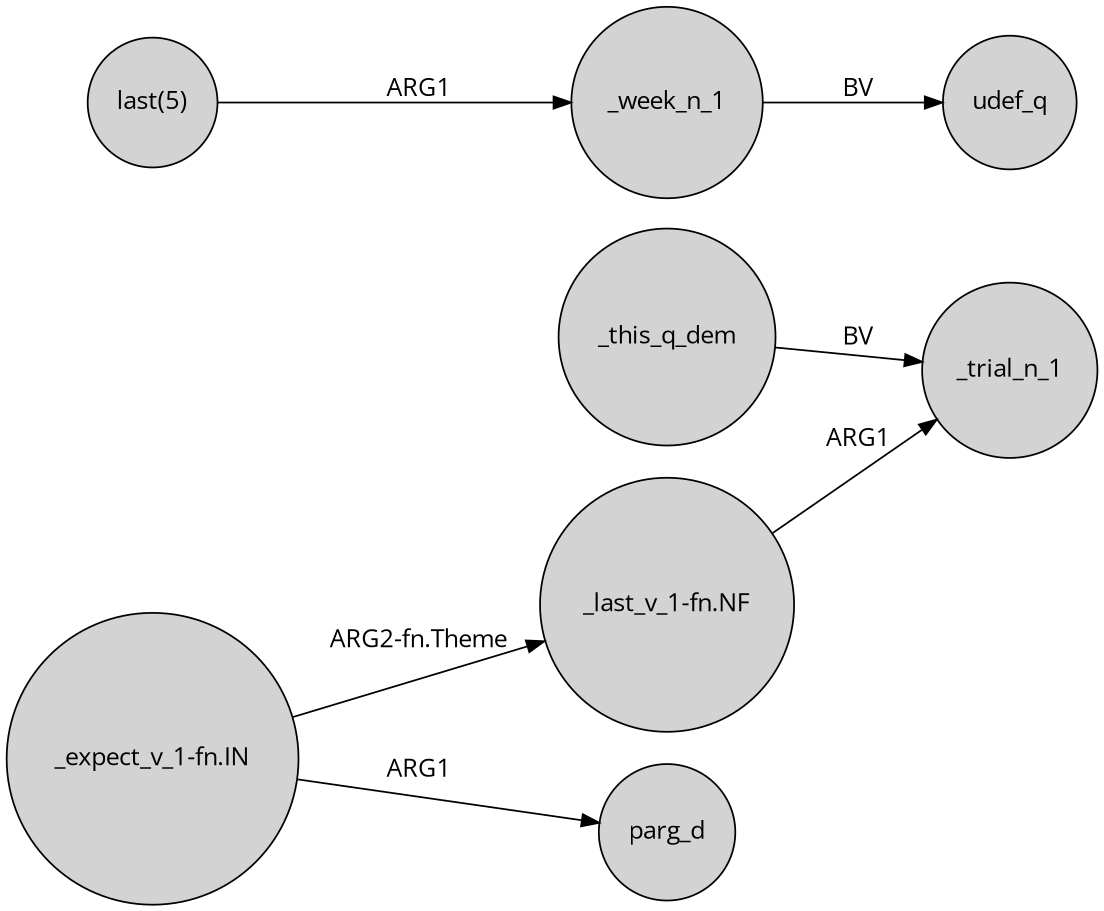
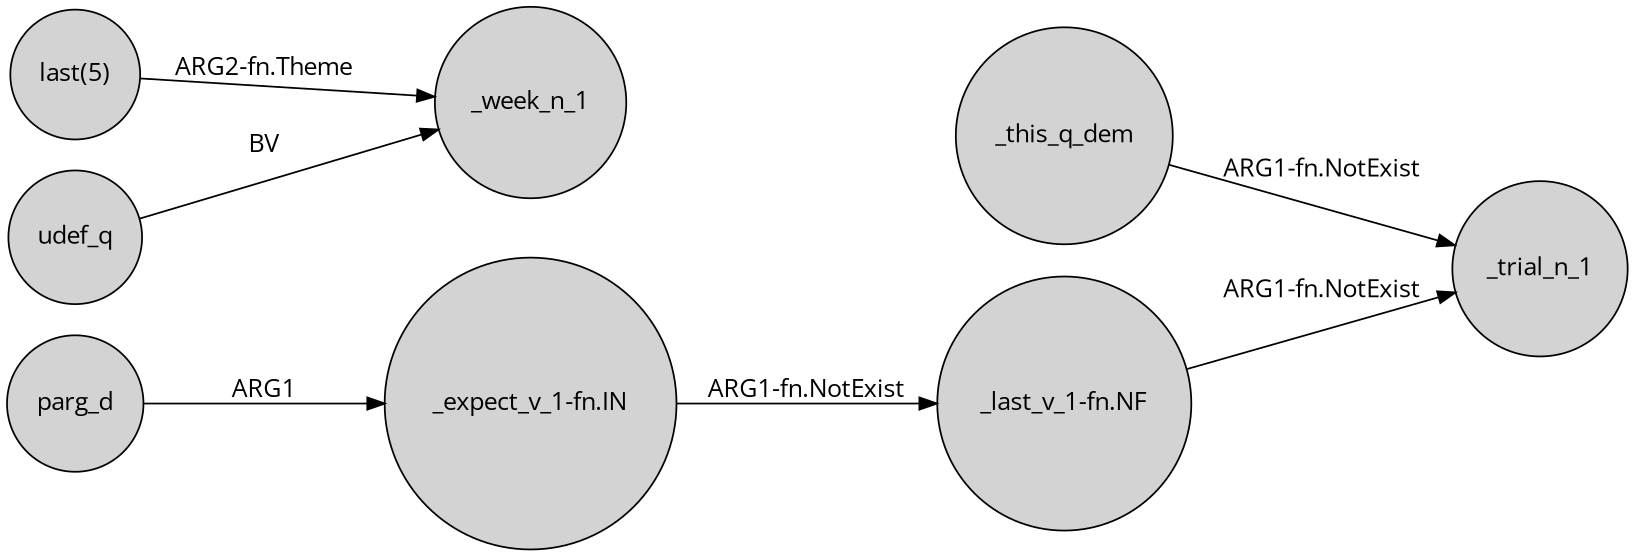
edge "last(5)" -> "_week_n_1": label "ARG1" -> "ARG2-fn.Theme"
edge "_week_n_1" -> "udef_q": reversed
edge "_this_q_dem" -> "_trial_n_1": label "BV" -> "ARG1-fn.NotExist"
edge "_last_v_1-fn.NF" -> "_trial_n_1": label "ARG1" -> "ARG1-fn.NotExist"
edge "_expect_v_1-fn.IN" -> "_last_v_1-fn.NF": label "ARG2-fn.Theme" -> "ARG1-fn.NotExist"
edge "_expect_v_1-fn.IN" -> "parg_d": reversed
